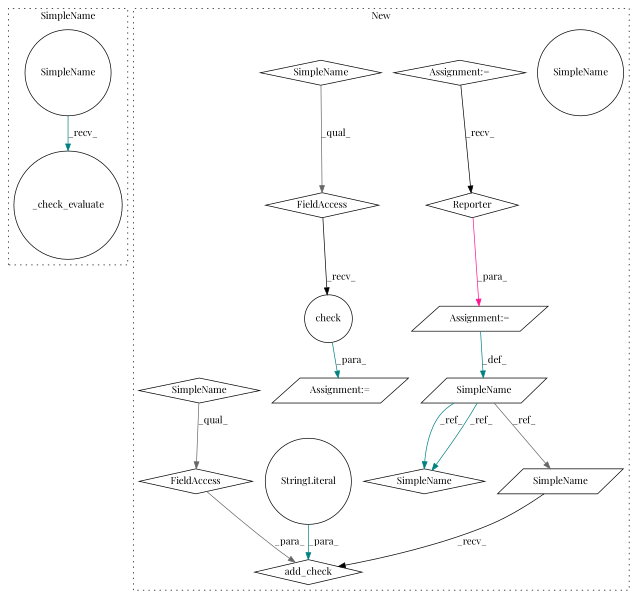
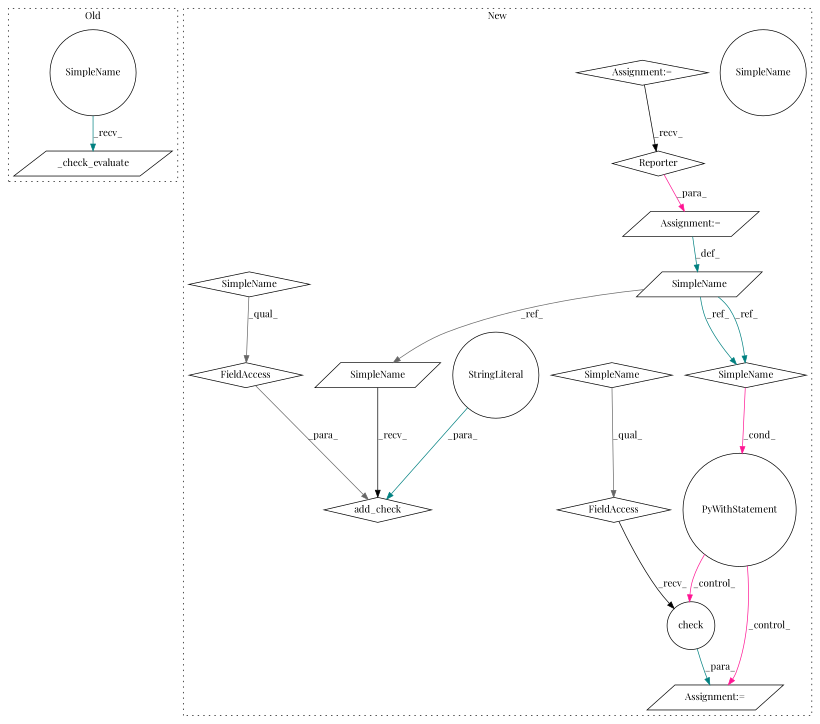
cluster "SimpleName": label "SimpleName" -> "Old"
node "_check_evaluate": shape circle -> parallelogram
node "PyWithStatement": added
